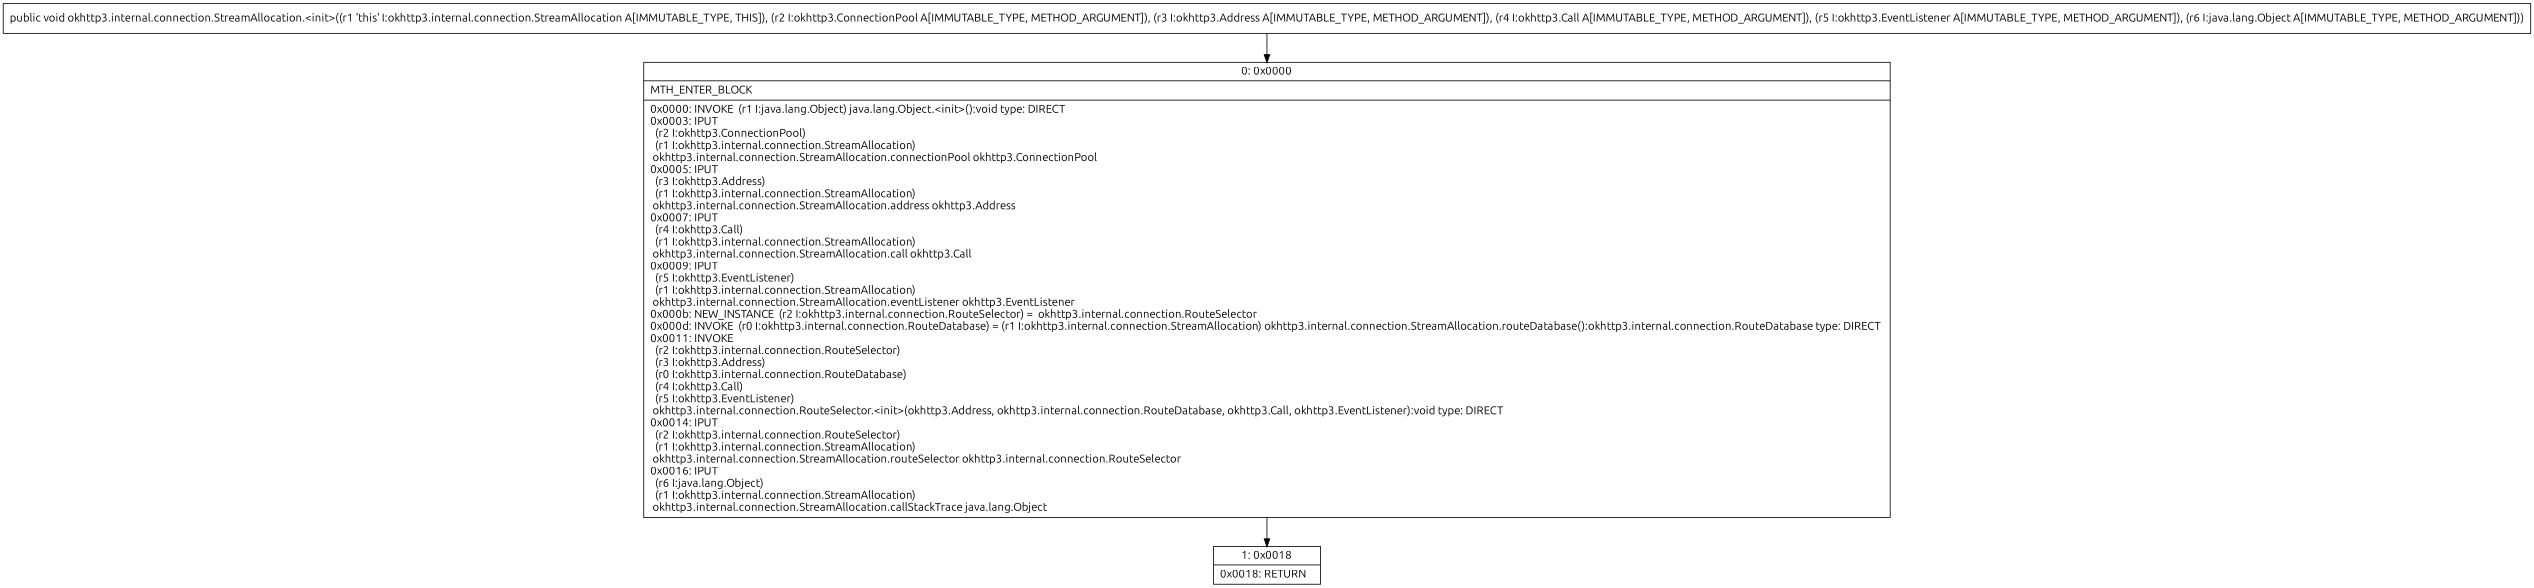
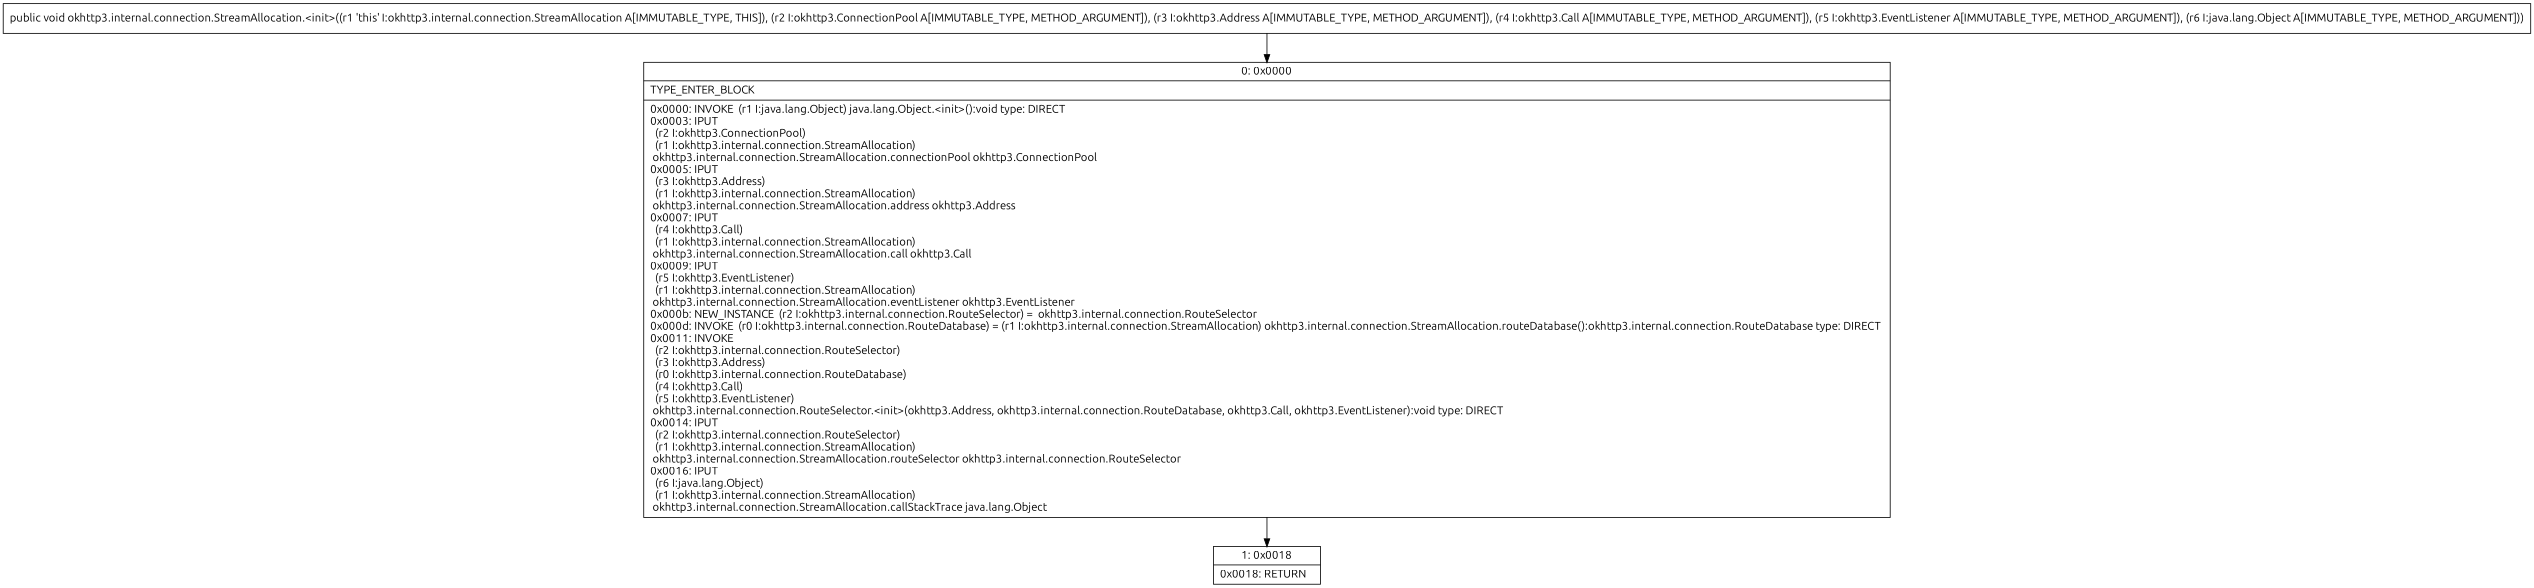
node "0: 0x0000": text "MTH_ENTER_BLOCK" -> "TYPE_ENTER_BLOCK"
